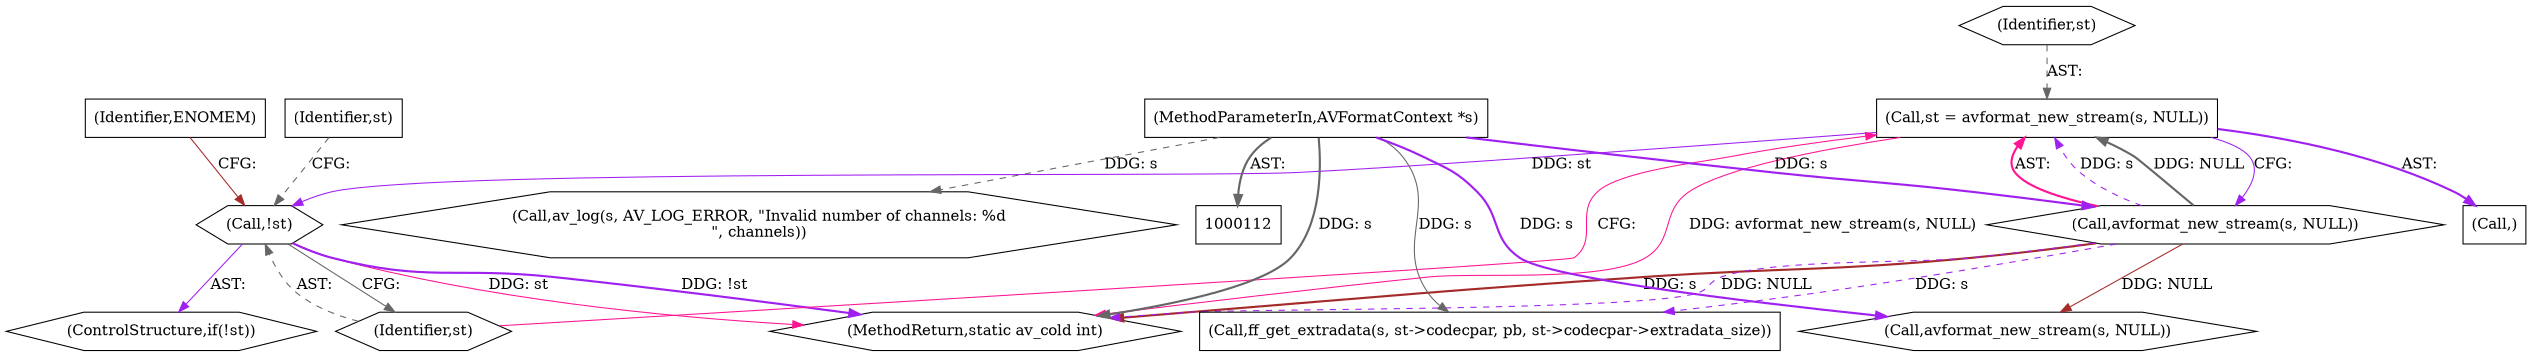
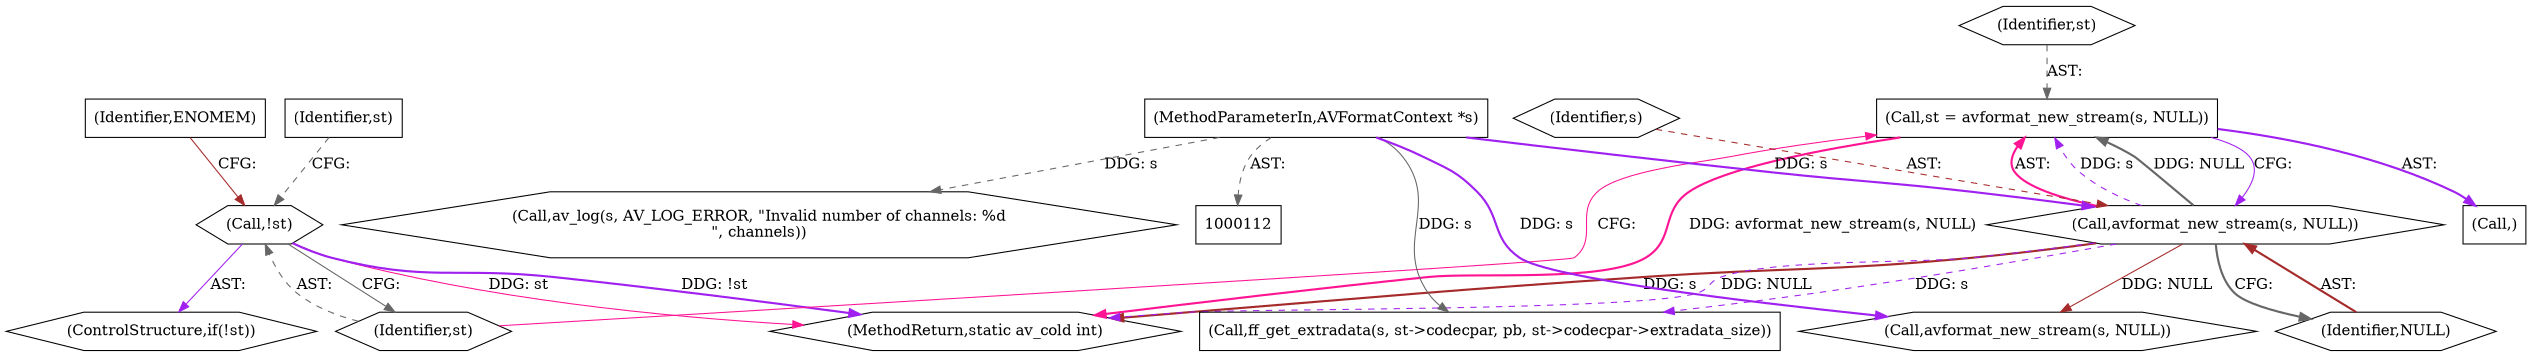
node "(Identifier,s)": added
edge "(MethodParameterIn,AVFormatContext *s)" -> "1000112": style bold -> dashed
edge "(Call,st = avformat_new_stream(s, NULL))" -> "(Call,!st)": removed, label "DDG: st"
edge "(MethodParameterIn,AVFormatContext *s)" -> "(MethodReturn,static av_cold int)": removed, label "DDG: s"
edge "(Call,st = avformat_new_stream(s, NULL))" -> "(MethodReturn,static av_cold int)": style solid -> bold
node "(Identifier,NULL)": added
